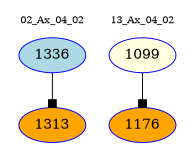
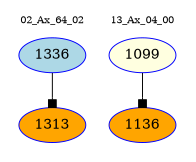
cluster "02_Ax_04_02": label "02_Ax_04_02" -> "02_Ax_64_02"
cluster "13_Ax_04_02": label "13_Ax_04_02" -> "13_Ax_04_00"
node "1176": label "1176" -> "1136"
